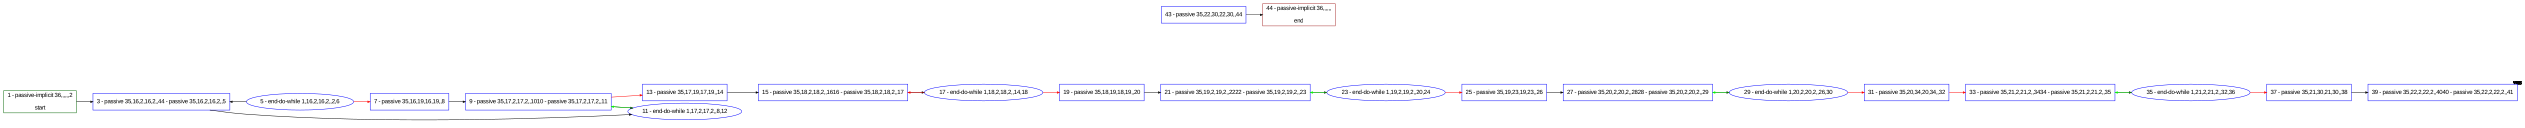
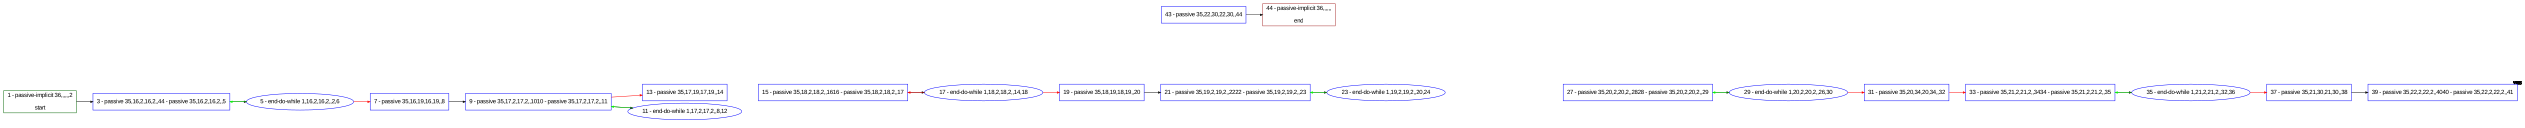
edge "13 - passive 35,17,19,17,19,,14" -> "15 - passive 35,18,2,18,2,,1616 - passive 35,18,2,18,2,,17": removed
node "25 - passive 35,19,23,19,23,,26": removed
edge "5 - end-do-while 1,16,2,16,2,,2,6" -> "3 - passive 35,16,2,16,2,,44 - passive 35,16,2,16,2,,5": color #000000 -> #00ff00
edge "3 - passive 35,16,2,16,2,,44 - passive 35,16,2,16,2,,5" -> "11 - end-do-while 1,17,2,17,2,,8,12": now "3 - passive 35,16,2,16,2,,44 - passive 35,16,2,16,2,,5" -> "5 - end-do-while 1,16,2,16,2,,2,6"
